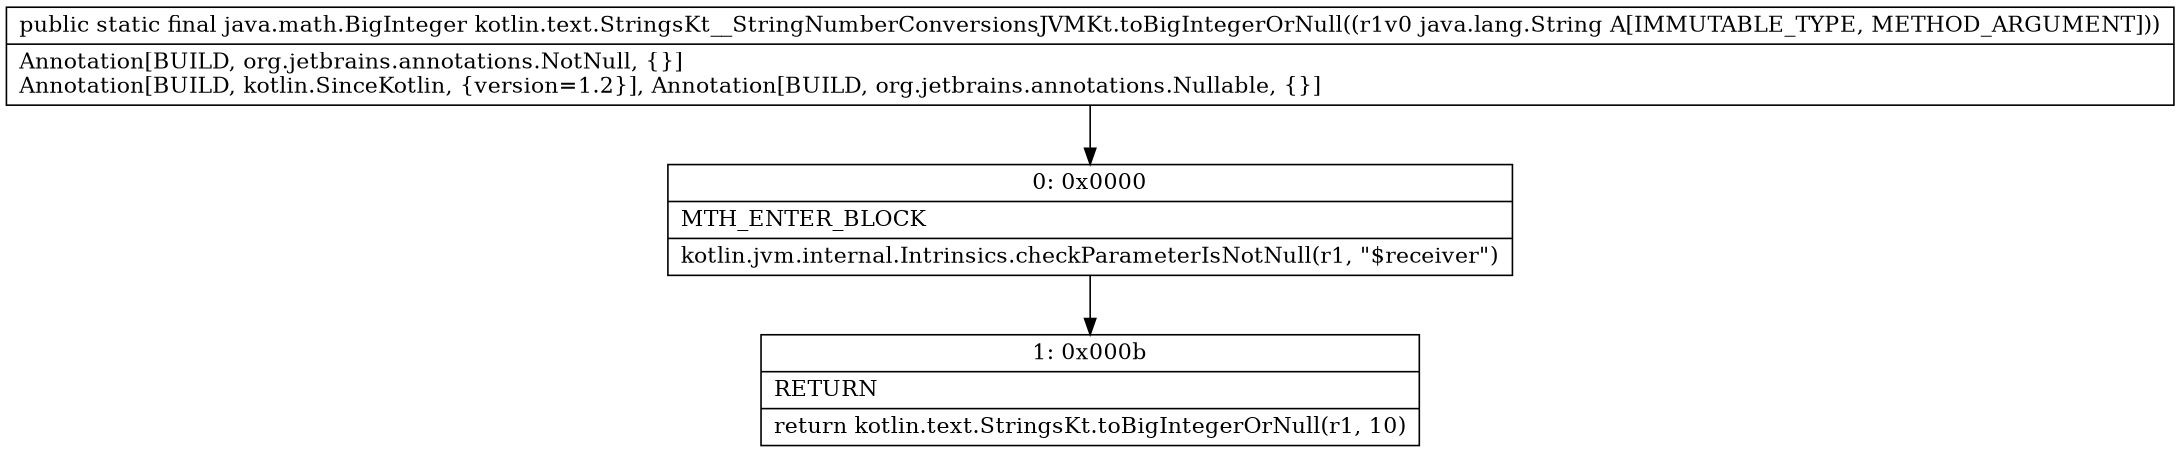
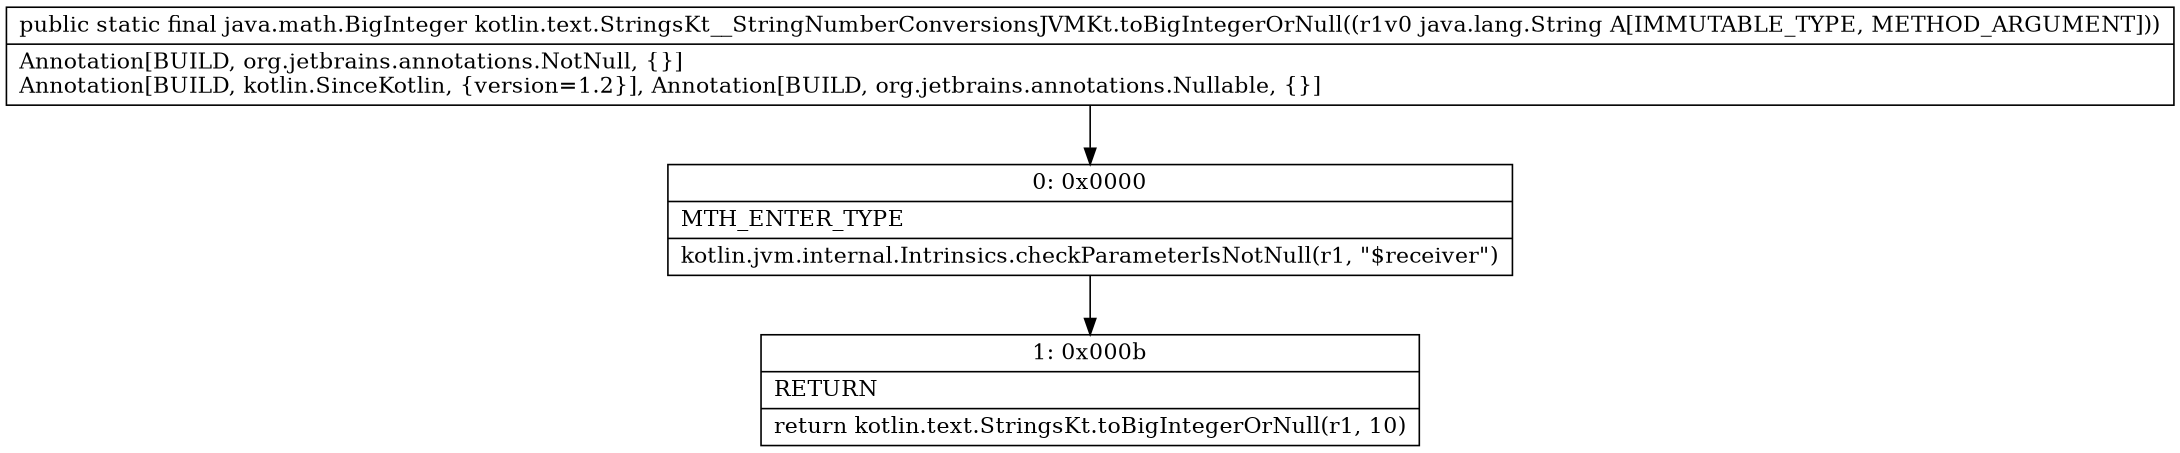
node "0: 0x0000": text "MTH_ENTER_BLOCK" -> "MTH_ENTER_TYPE"
